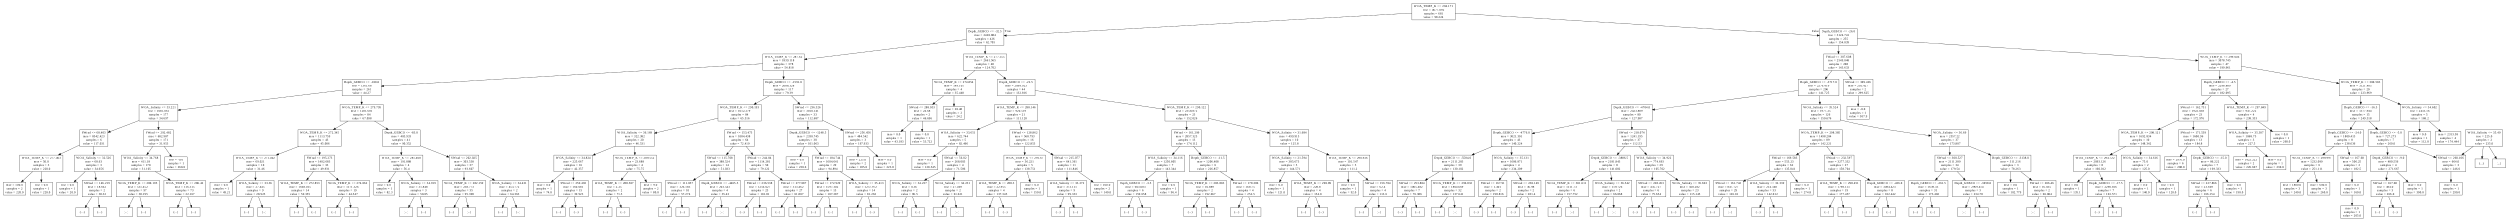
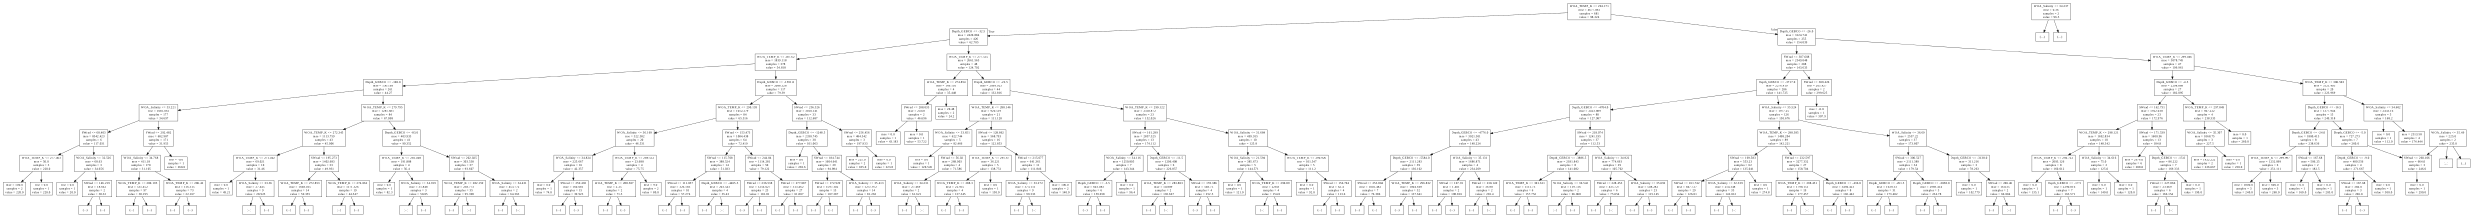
edge "SWrad <= 56.02 mse = 268.003 samples = 4 value = 71.586" -> "WOA_Salinity <= 34.237 mse = 0.36 samples = 2 value = 96.5": removed
edge "mse = 0.0 samples = 1 value = 160.0" -> "mse = 0.0 samples = 1 value = 205.0": now "SWrad <= 167.68 mse = 506.25 samples = 2 value = 182.5" -> "mse = 0.0 samples = 1 value = 205.0"
